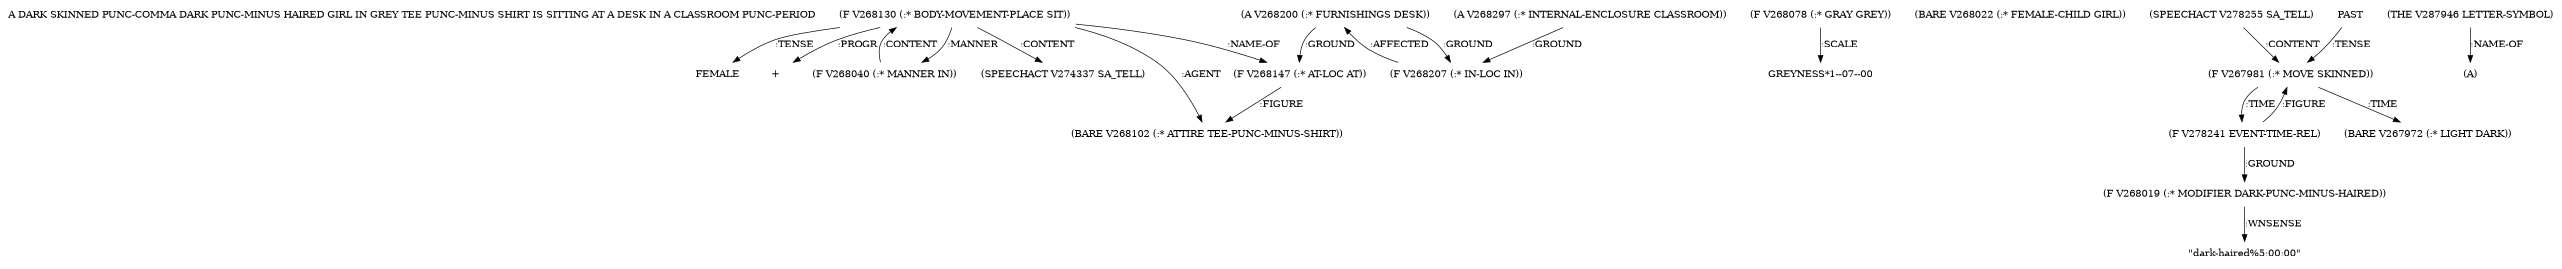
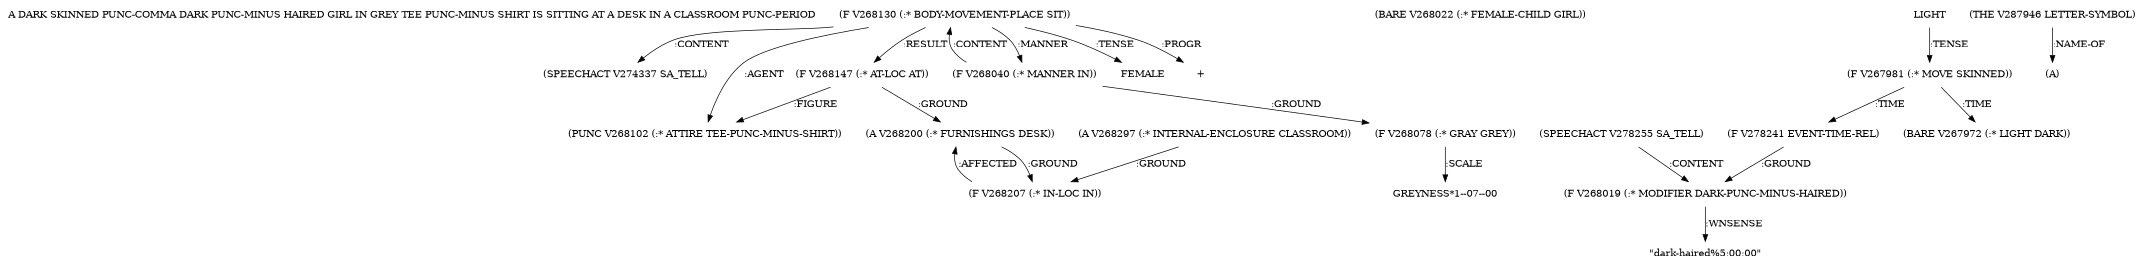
node "PAST": label "PAST" -> "LIGHT"
edge "(A V268200 (:* FURNISHINGS DESK))" -> "(F V268147 (:* AT-LOC AT))": reversed
edge "(SPEECHACT V278255 SA_TELL)" -> "(F V267981 (:* MOVE SKINNED))": now "(SPEECHACT V278255 SA_TELL)" -> "(F V268019 (:* MODIFIER DARK-PUNC-MINUS-HAIRED))"
edge "(F V268130 (:* BODY-MOVEMENT-PLACE SIT))" -> "(F V268147 (:* AT-LOC AT))": label ":NAME-OF" -> ":RESULT"
edge "(F V268040 (:* MANNER IN))" -> "(F V268078 (:* GRAY GREY))": added, label ":GROUND"
edge "(F V278241 EVENT-TIME-REL)" -> "(F V267981 (:* MOVE SKINNED))": removed, label ":FIGURE"
node "(BARE V268102 (:* ATTIRE TEE-PUNC-MINUS-SHIRT))": label "(BARE V268102 (:* ATTIRE TEE-PUNC-MINUS-SHIRT))" -> "(PUNC V268102 (:* ATTIRE TEE-PUNC-MINUS-SHIRT))"
